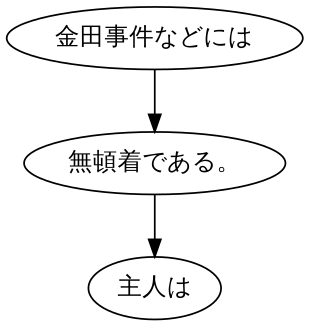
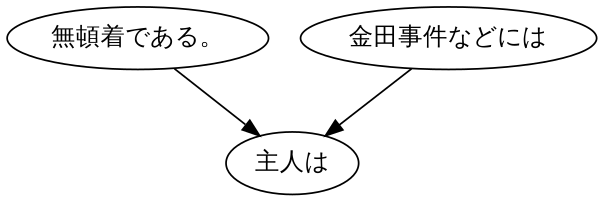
edge "金田事件などには" -> "無頓着である。": now "金田事件などには" -> "主人は"
